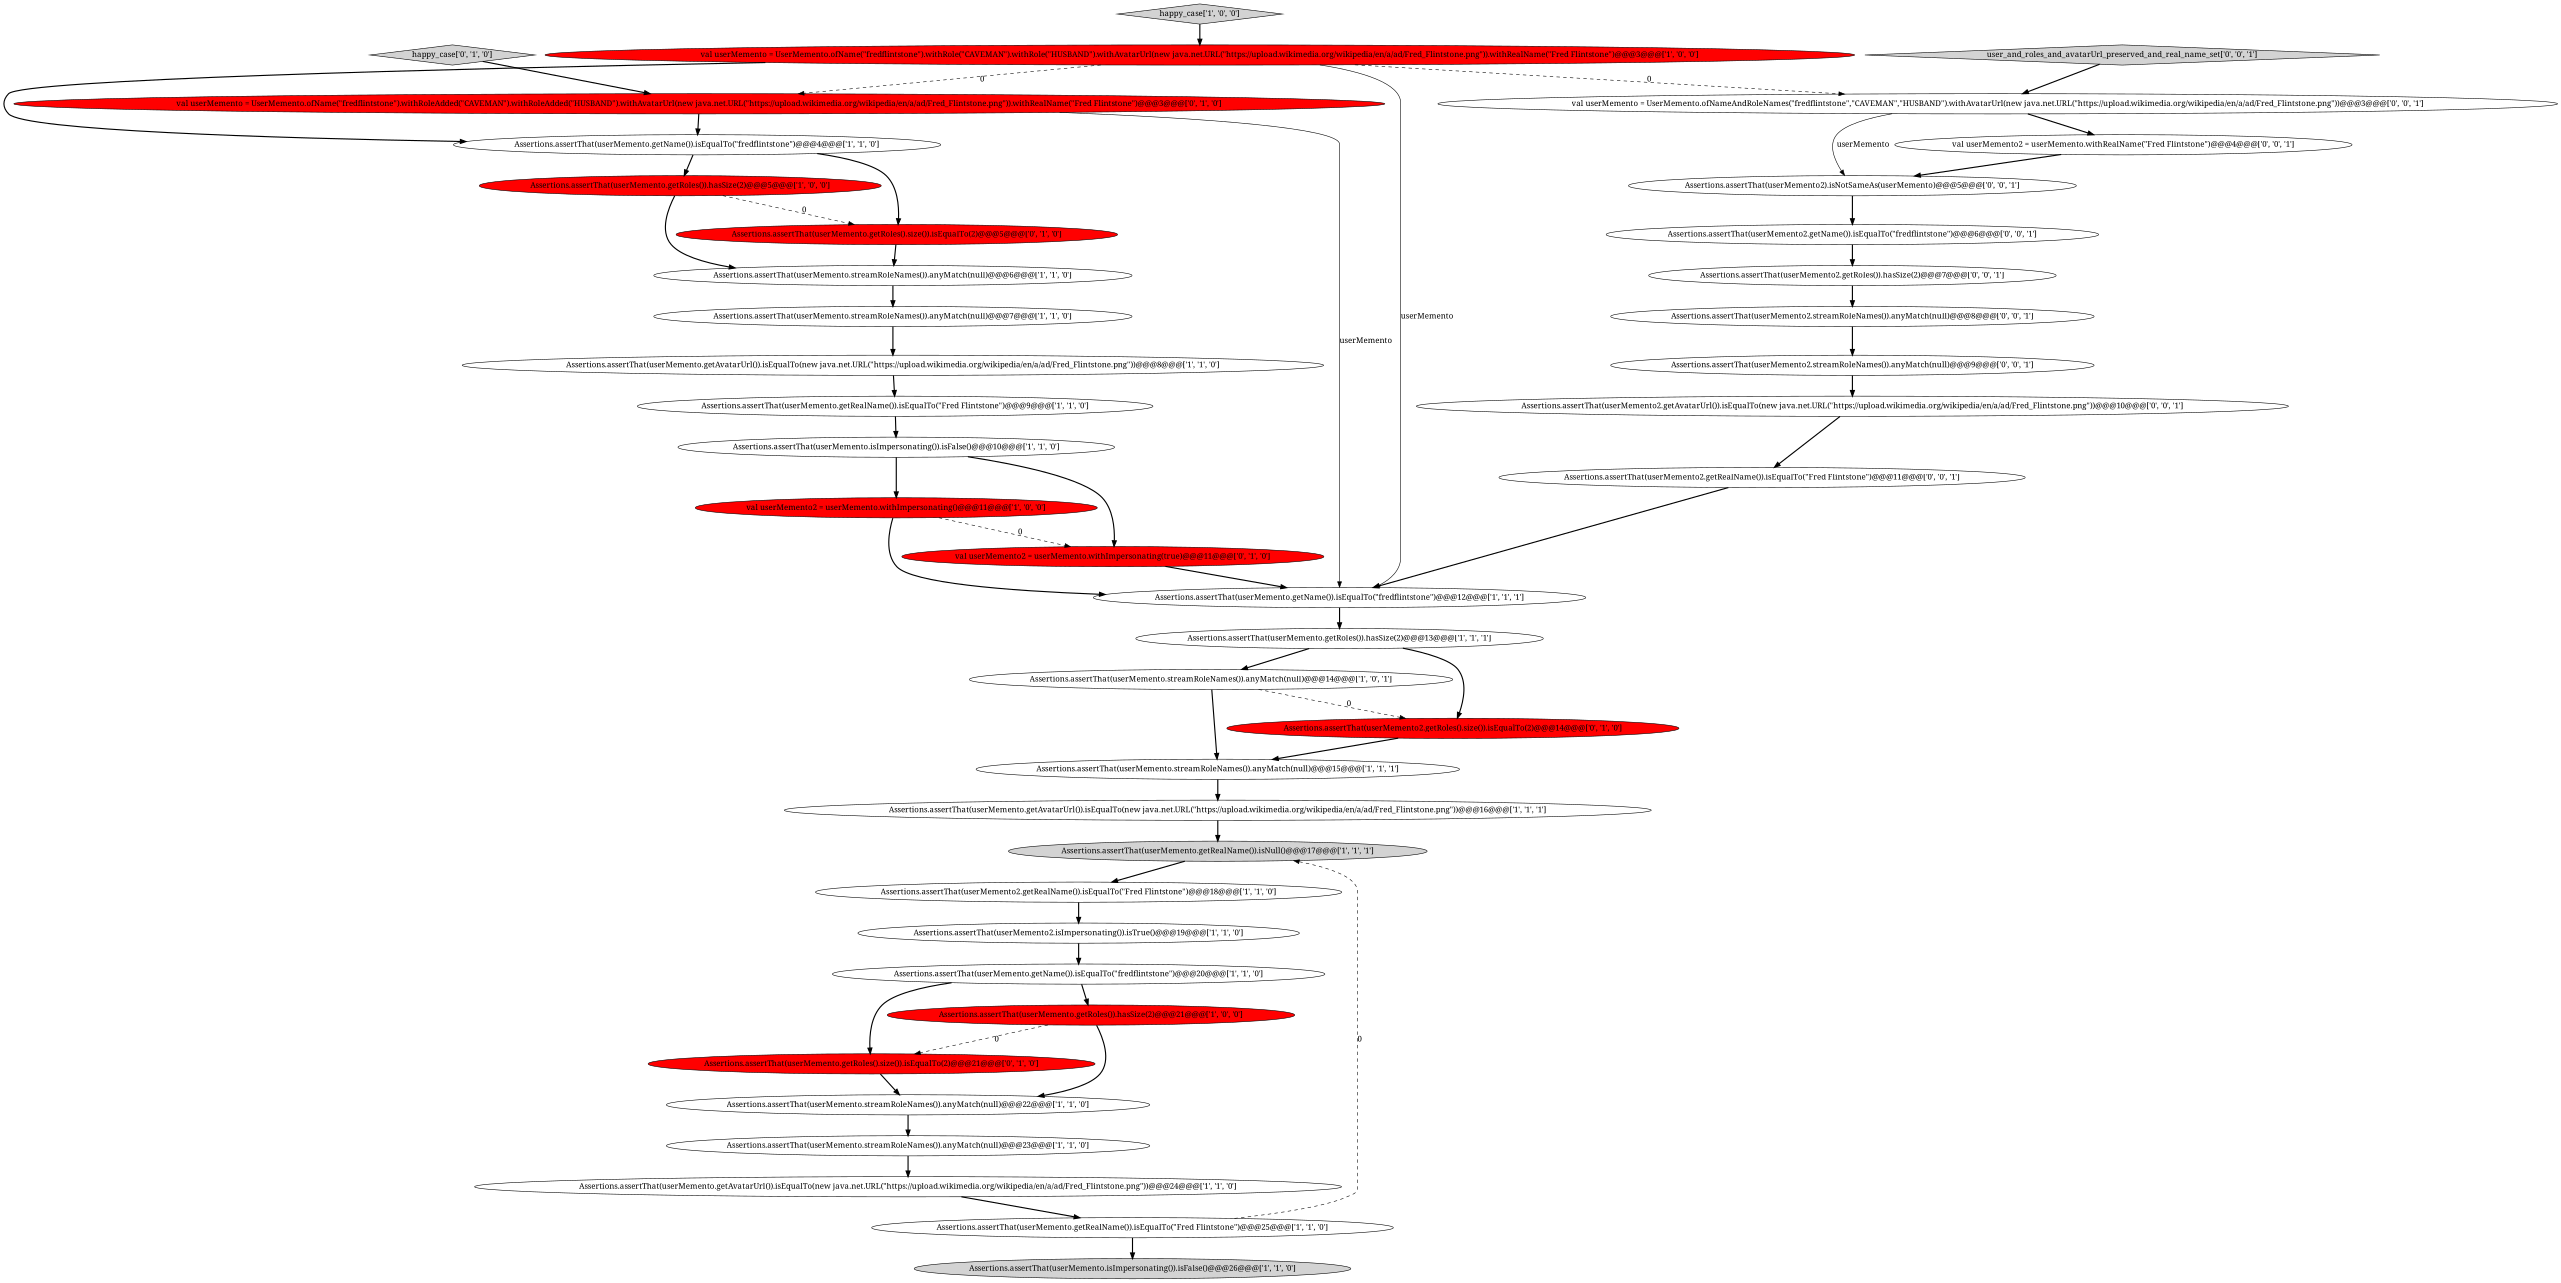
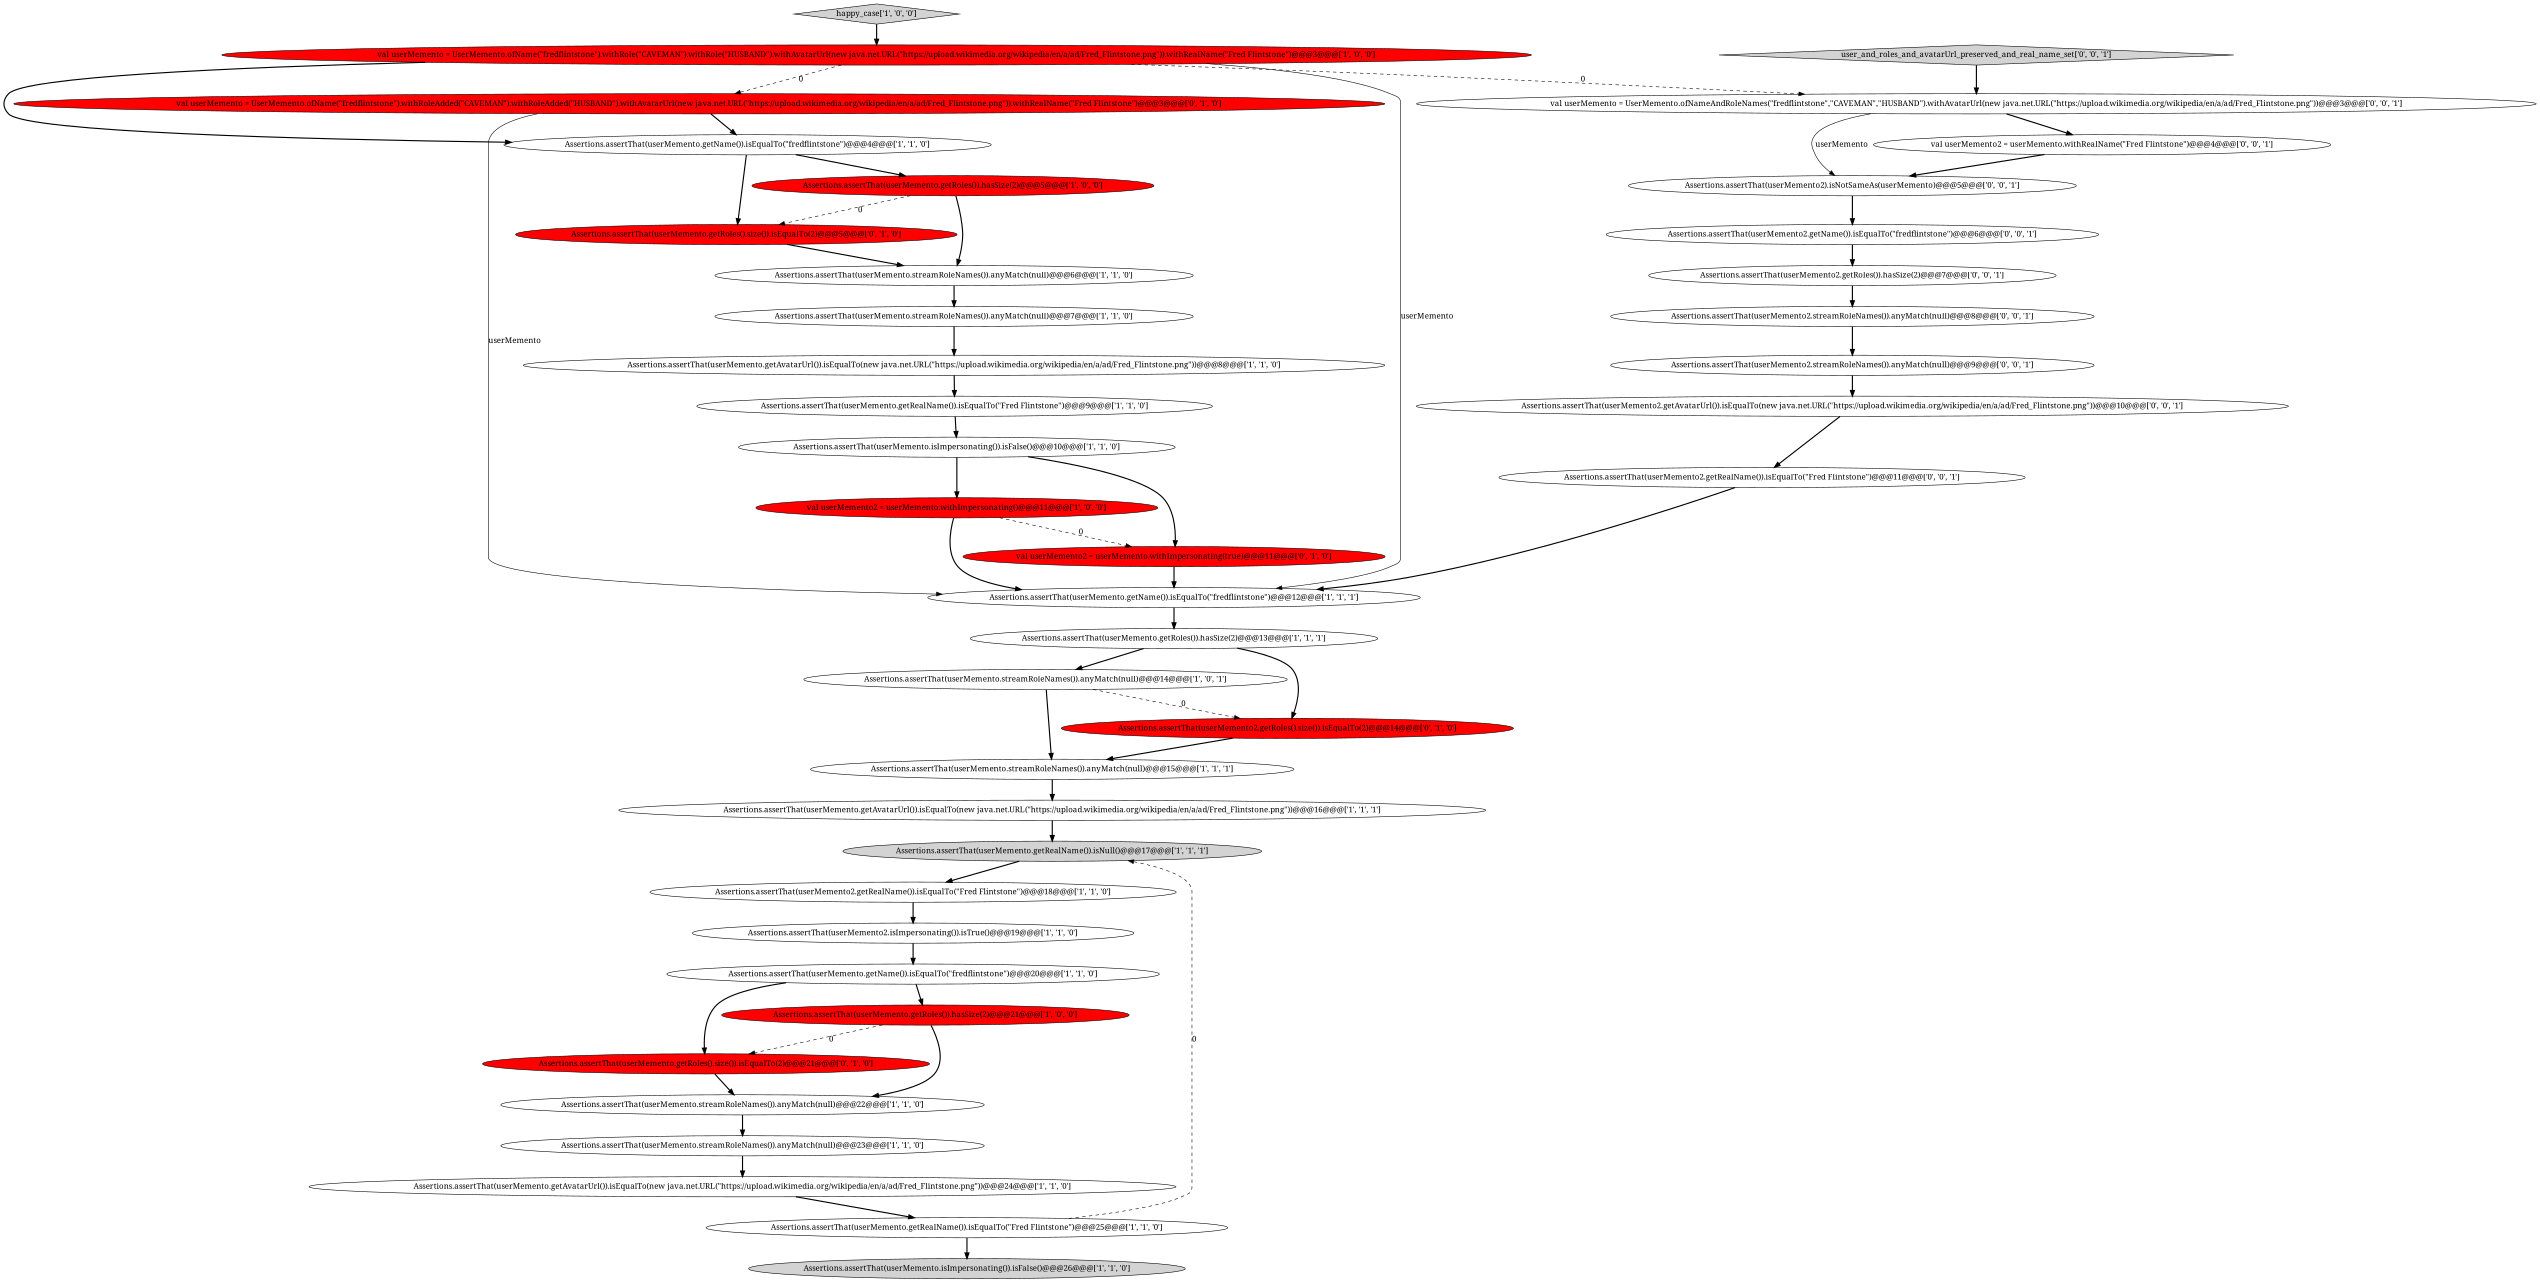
node "happy_case['0', '1', '0']": removed
